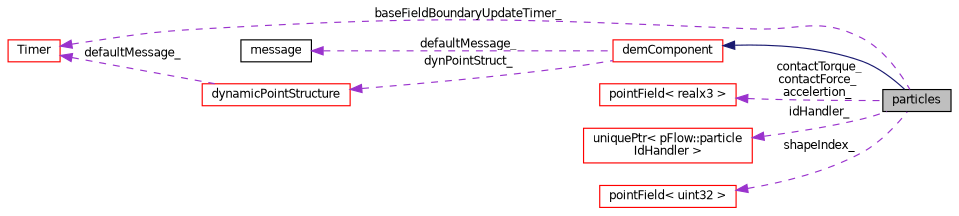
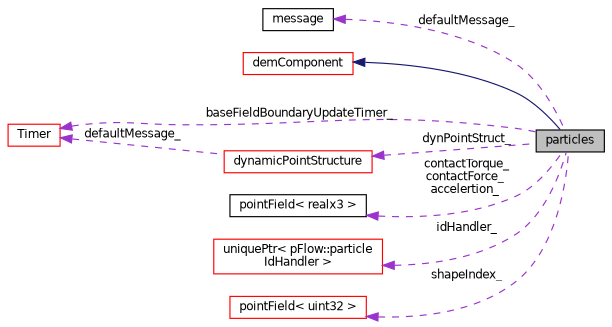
edge "demComponent" -> "message": now "particles" -> "message"
edge "demComponent" -> "dynamicPointStructure": now "particles" -> "dynamicPointStructure"
node "pointField< realx3 >": color red -> black
